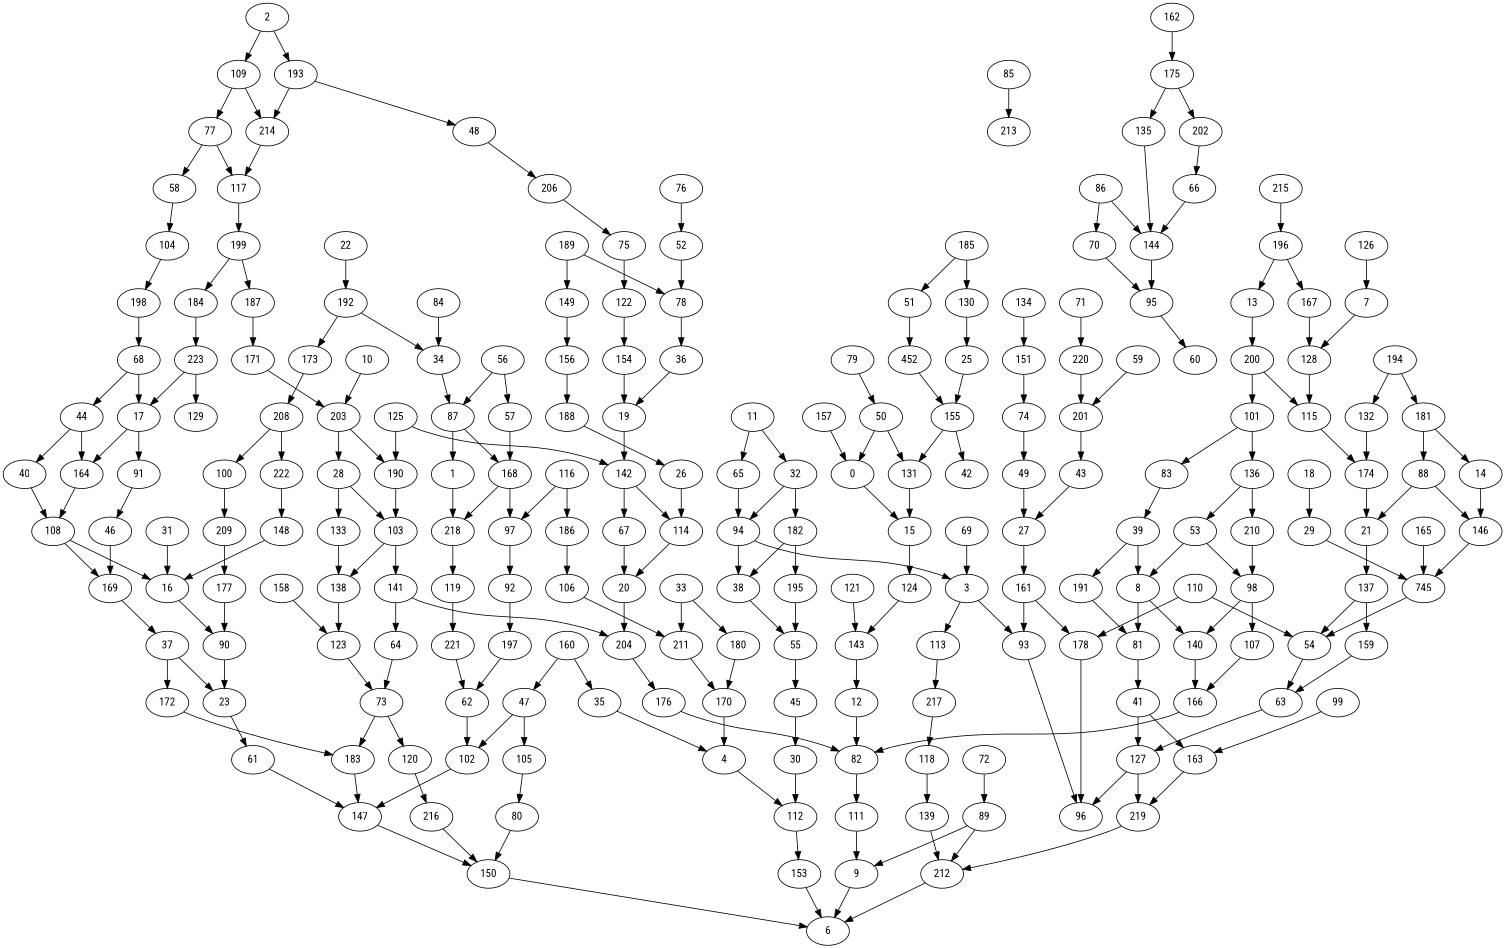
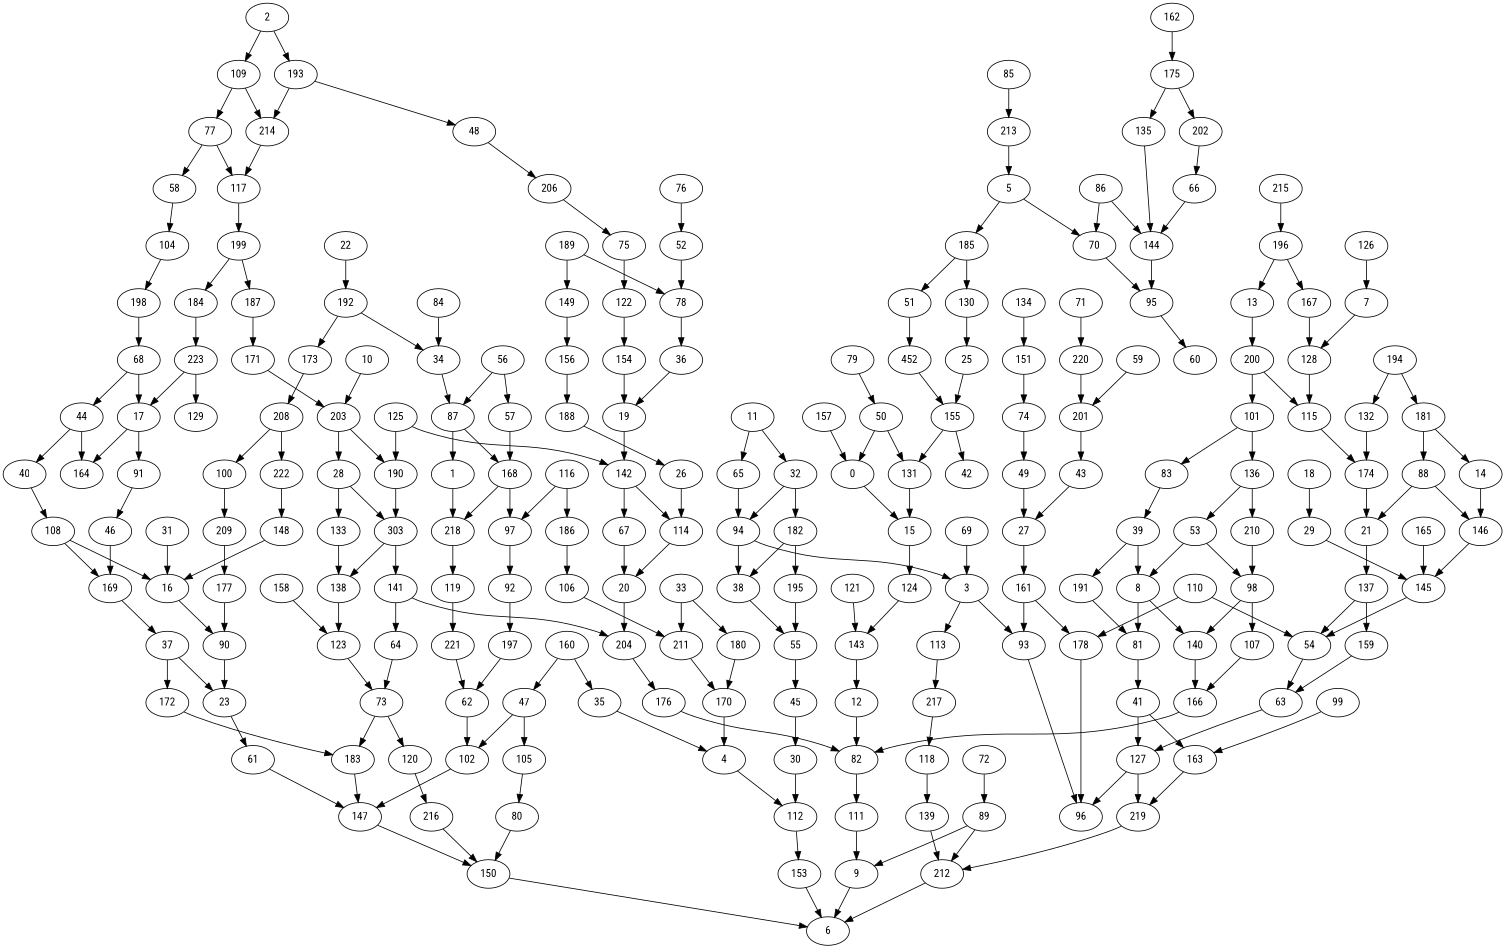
node "5": added
edge "164" -> "108": removed
node "103": label "103" -> "303"
node "745": label "745" -> "145"
